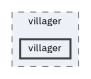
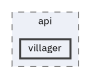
cluster "villager": label "villager" -> "api"
